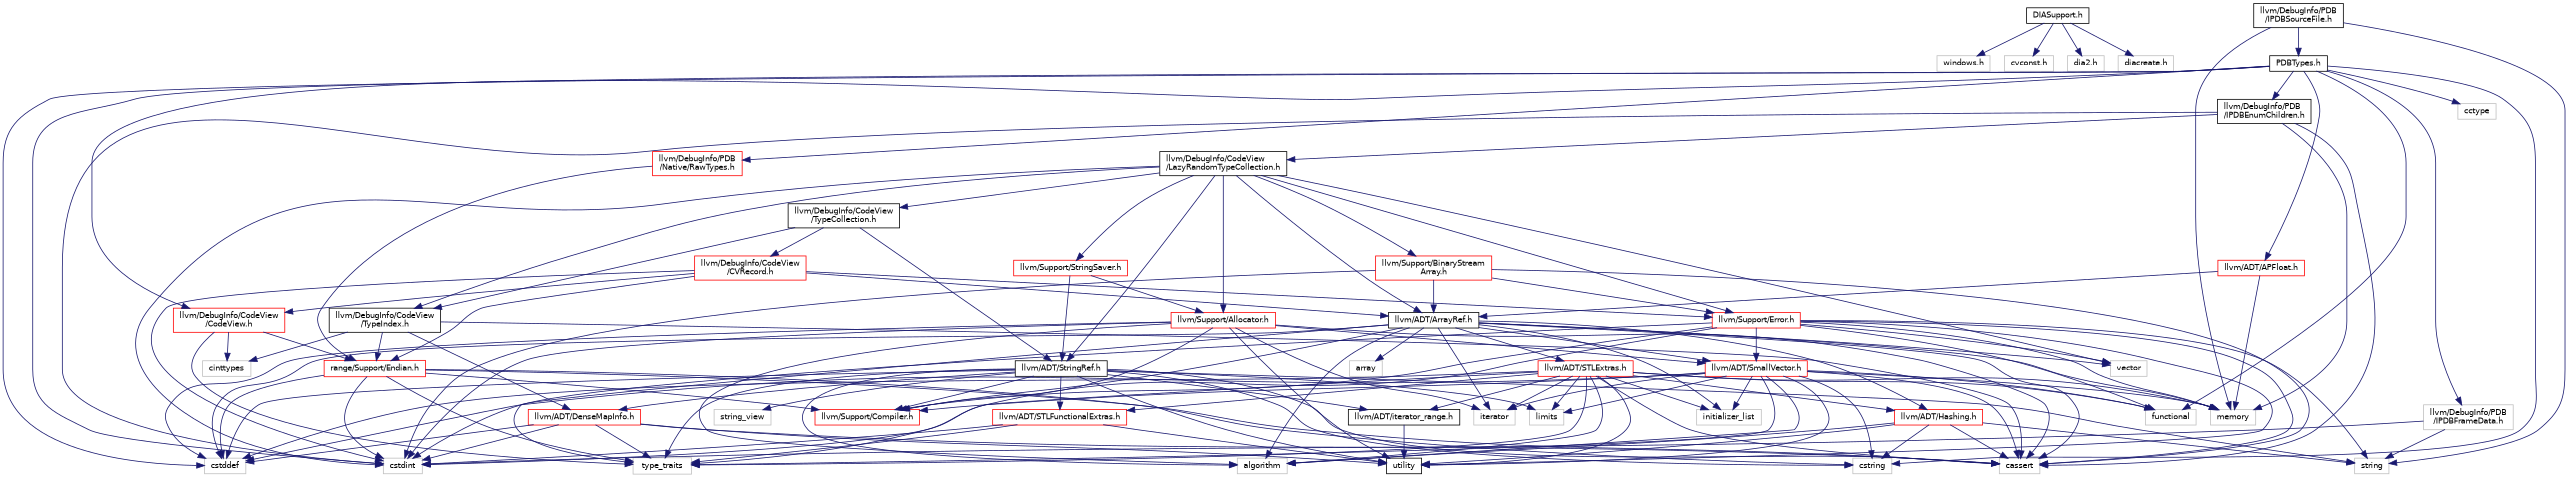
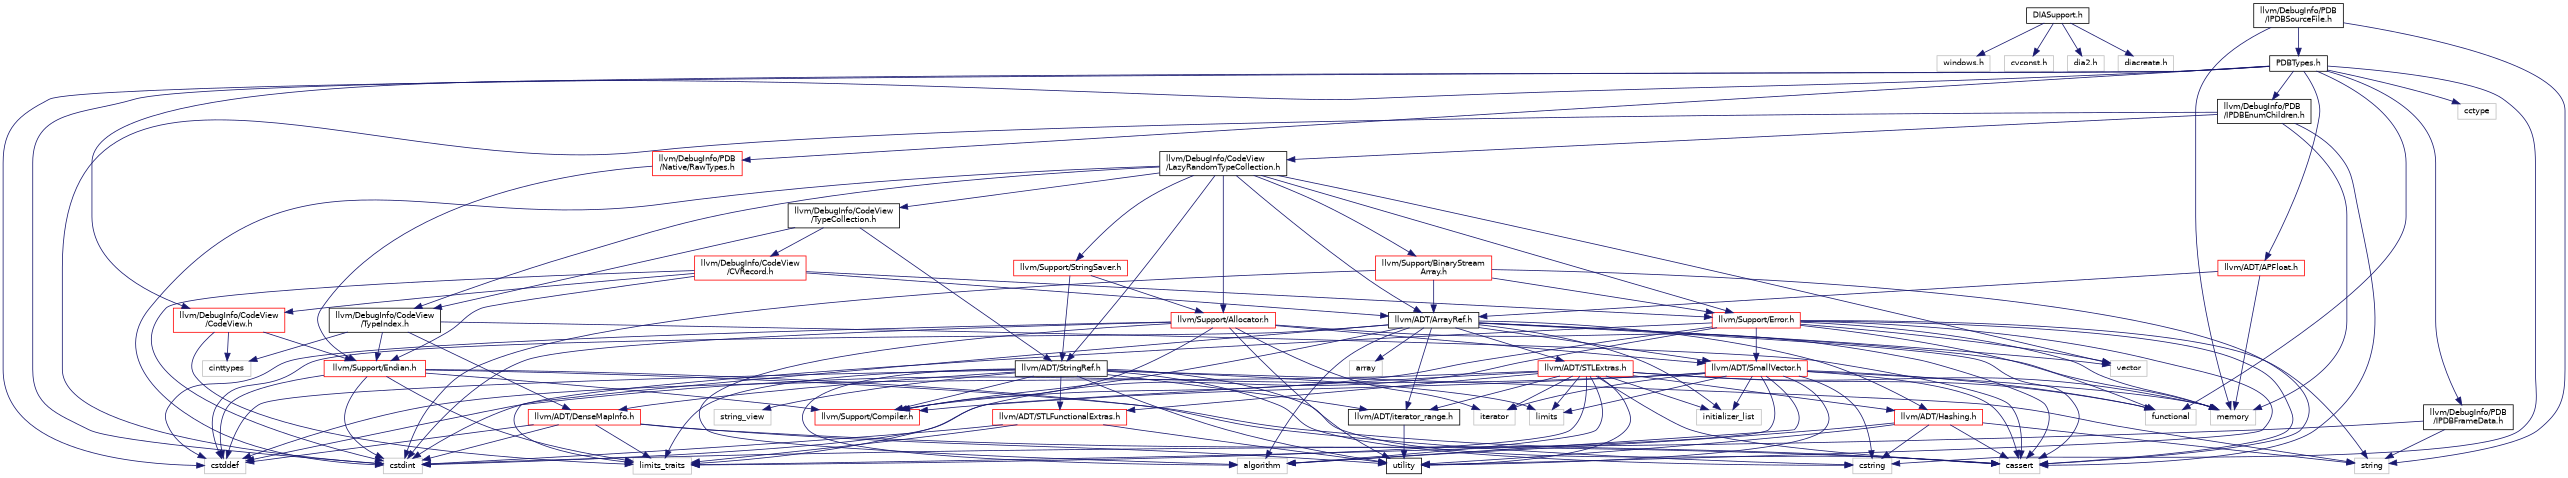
node "range/Support/Endian.h": label "range/Support/Endian.h" -> "llvm/Support/Endian.h"
edge "llvm/ADT/ArrayRef.h" -> "iterator": now "llvm/ADT/ArrayRef.h" -> "llvm/ADT/iterator_range.h"
node "llvm/DebugInfo/PDB /IPDBFrameData.h": color grey75 -> black
node "type_traits": label "type_traits" -> "limits_traits"
